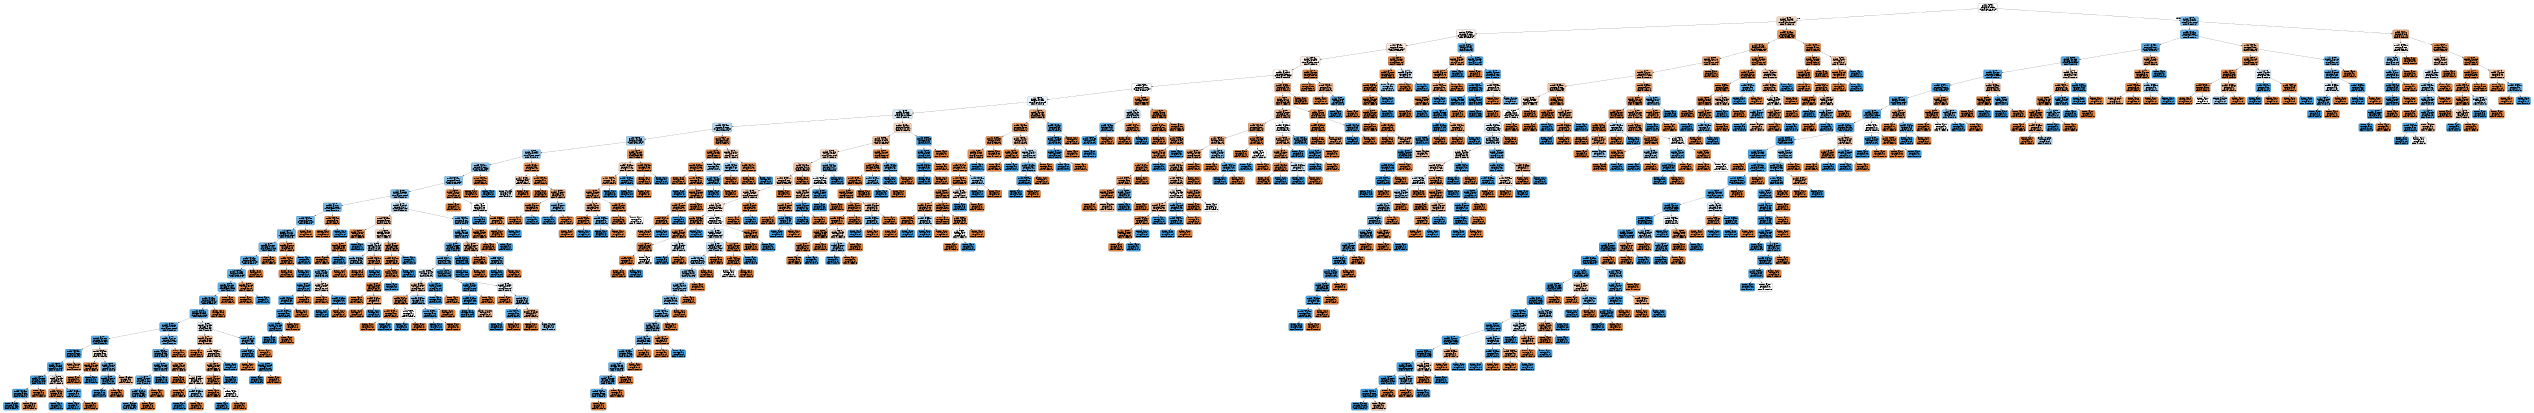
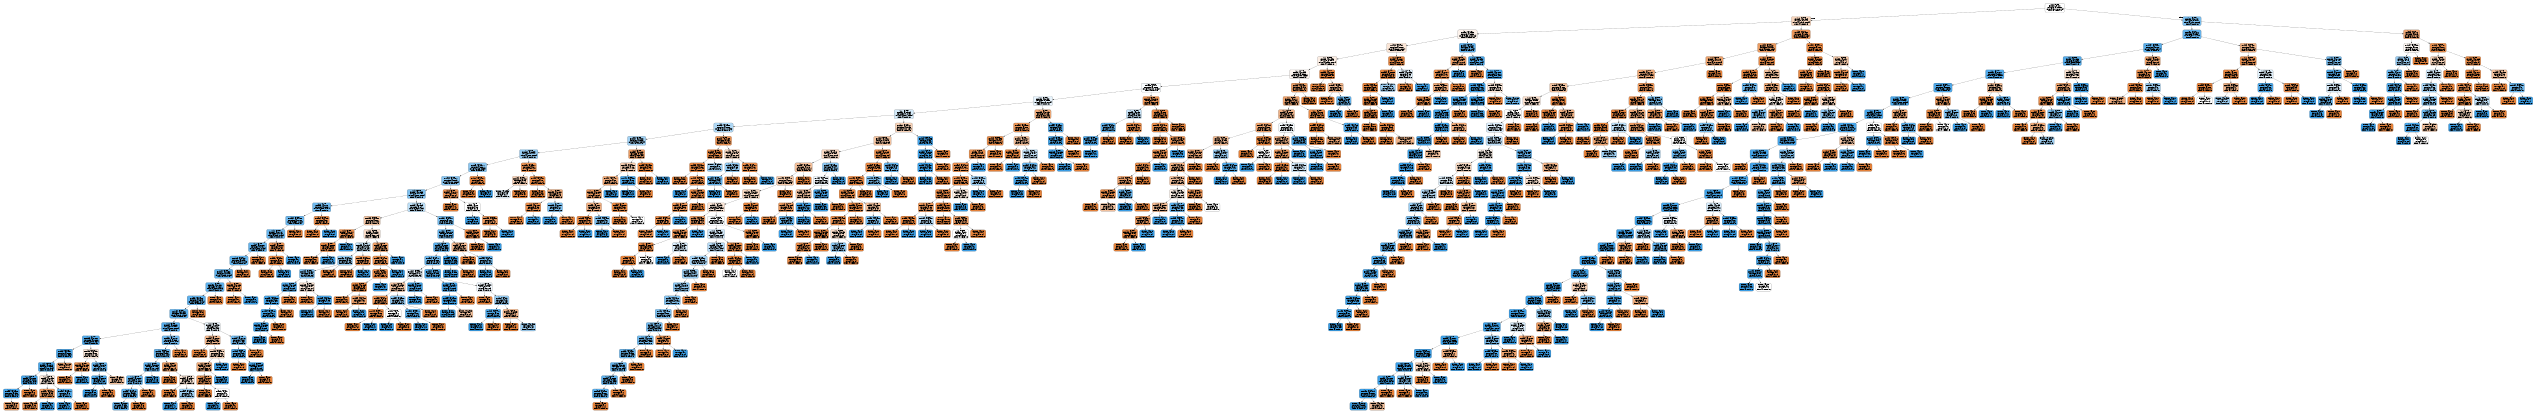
node "entropy = 0.863": text "class = negative" -> "negative = negative"
node "entropy = 0.069": removed
node "entropy = 0.293": removed
node "entropy = 0.439": added
